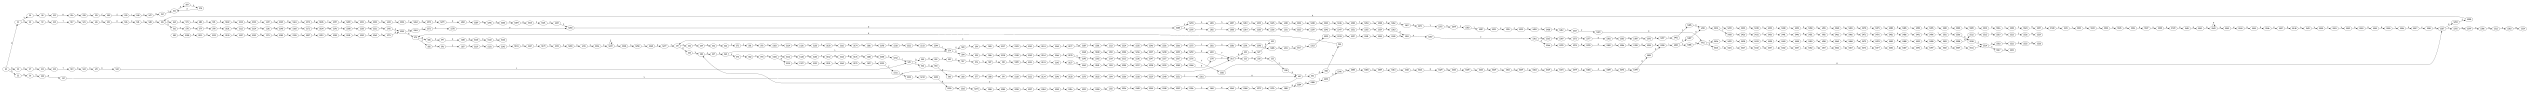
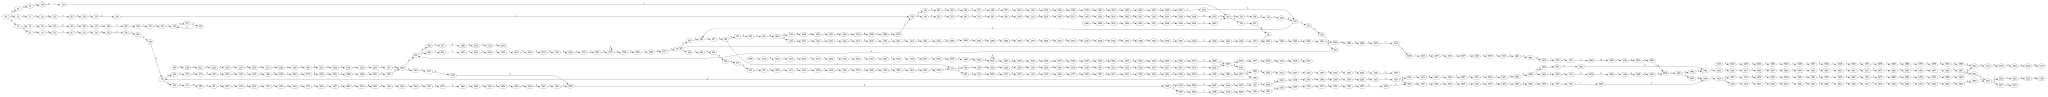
edge "S505" -> "S509": now "S505" -> "S512"
edge "S361" -> "S366": now "S408" -> "S366"
edge "S411" -> "S416": removed, label "T"
